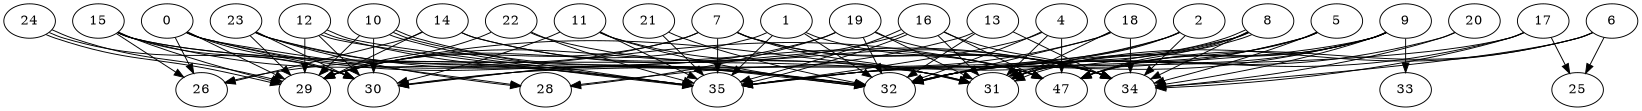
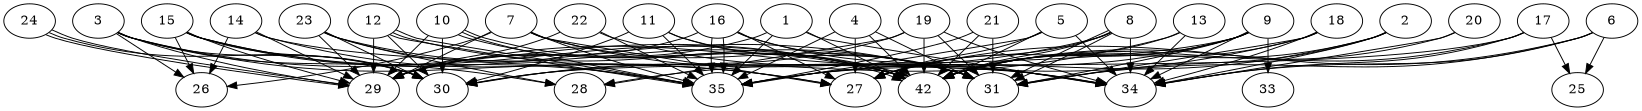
node "0": label "0" -> "3"
edge "21" -> "31": added
node "32": label "32" -> "42"
node "47": label "47" -> "27"
